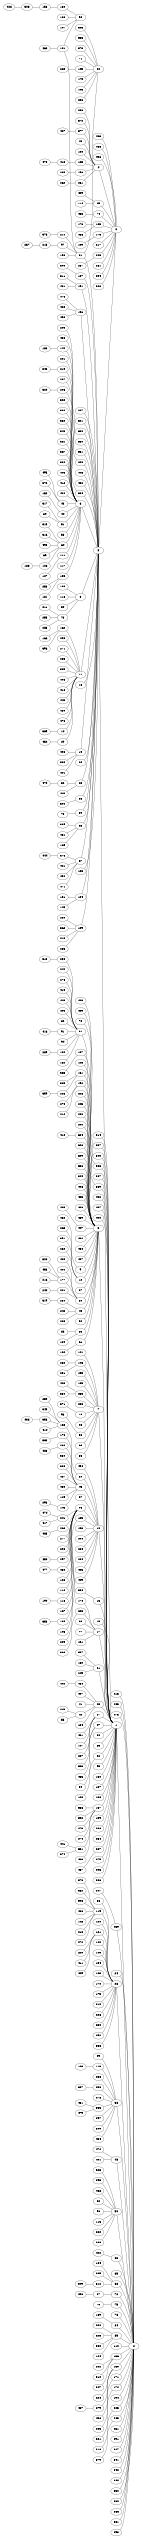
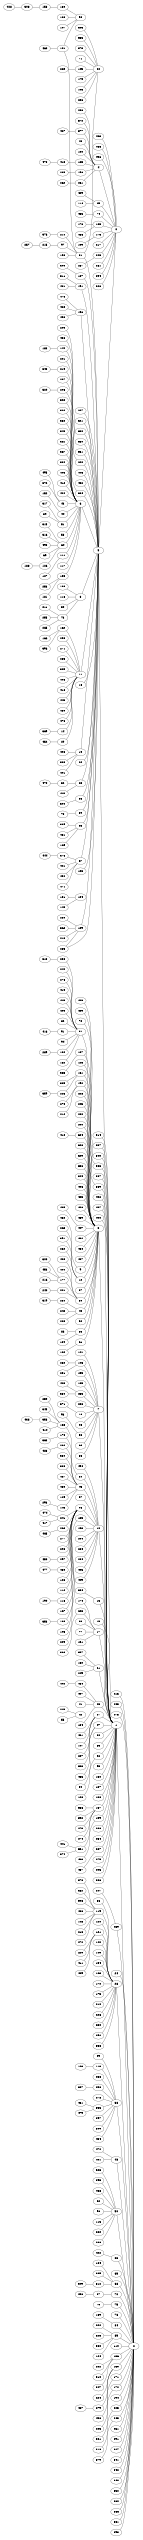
edge "5" -- "104": now "5" -- "285"
edge "25" -- "42": removed
